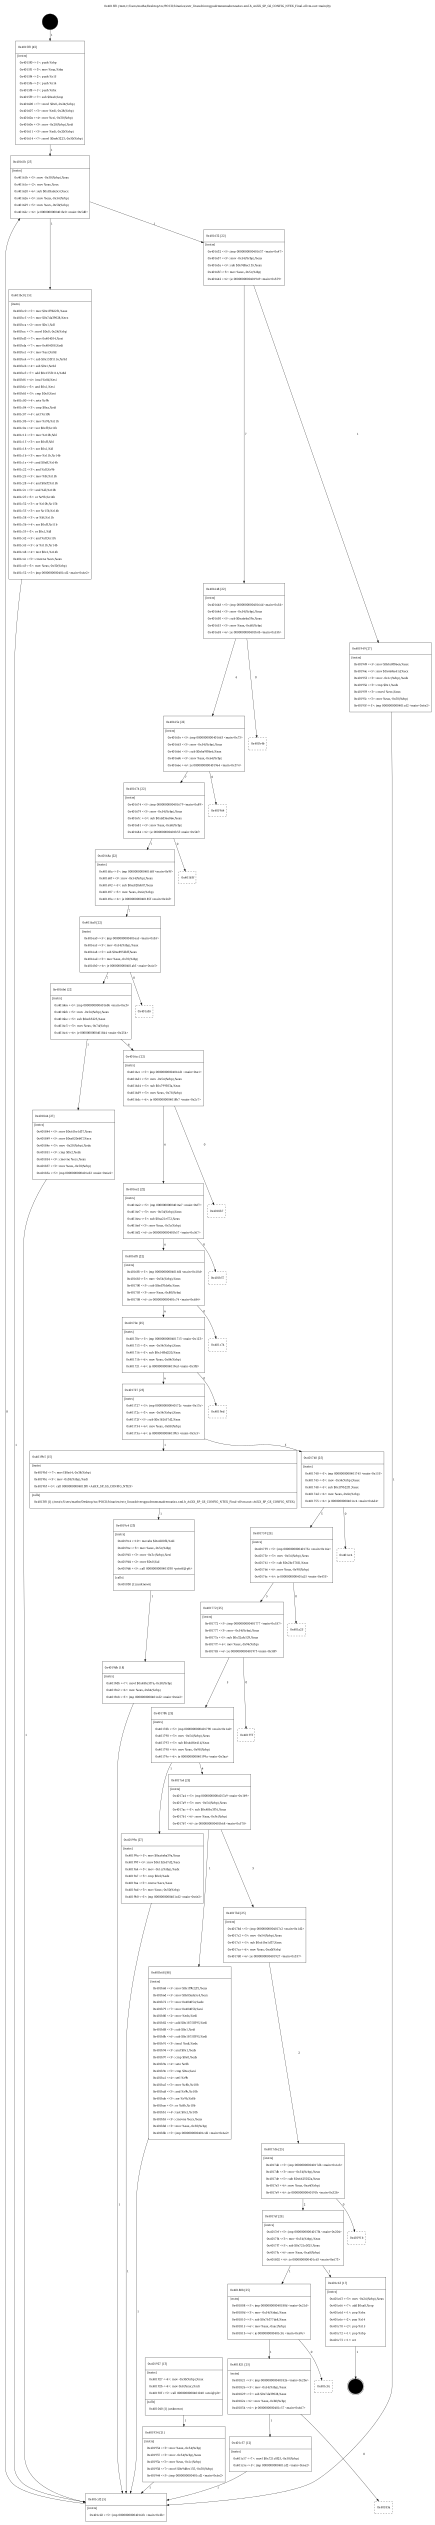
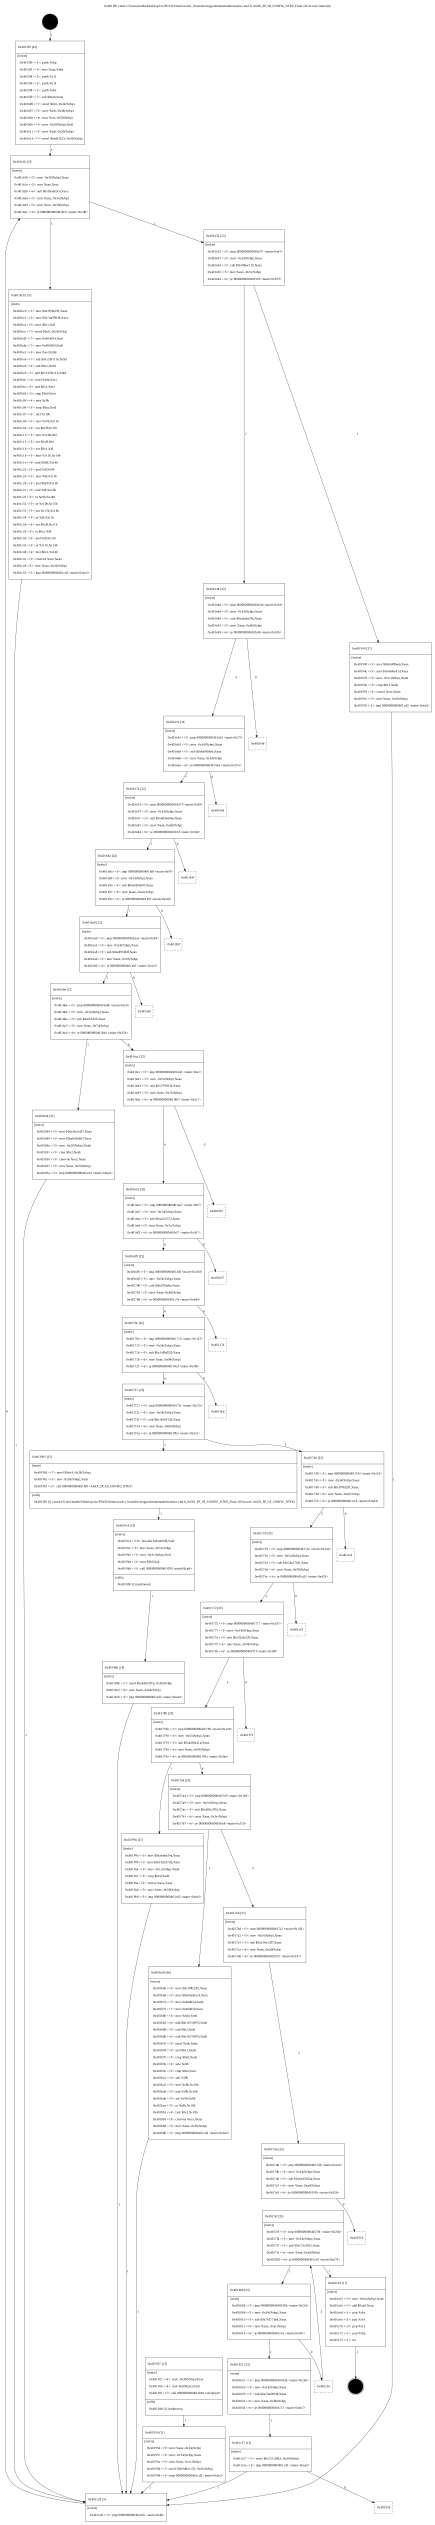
node "0x40185f": added
edge "0x4017d6 [25]" -> "0x4017ef [25]": now "0x401c8c" -> "0x4017ef [25]"
edge "0x401821 [25]" -> "0x40183a": now "0x401c57 [12]" -> "0x40183a"
